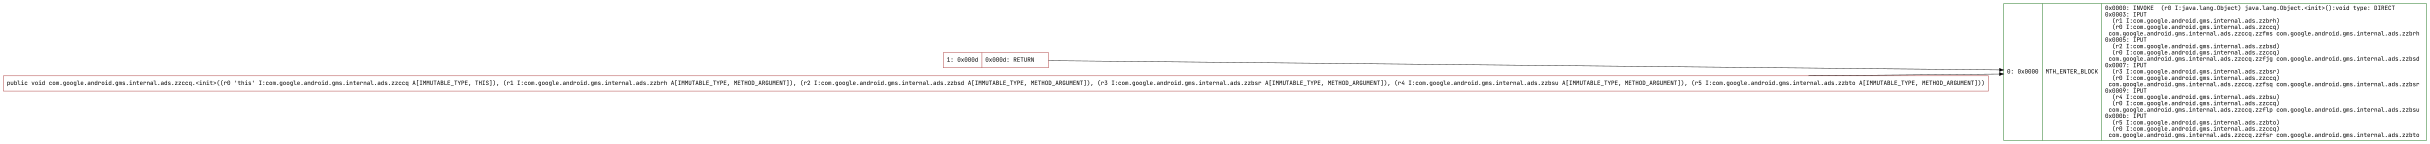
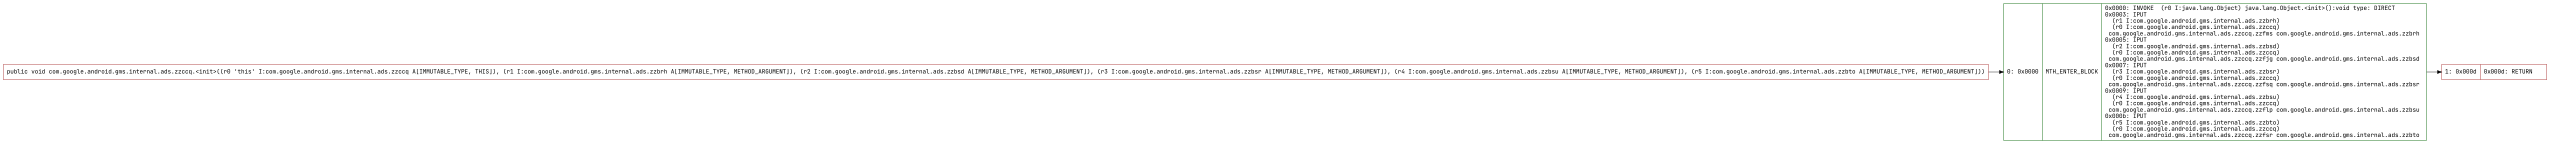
edge "1: 0x000d" -> "0: 0x0000": reversed
